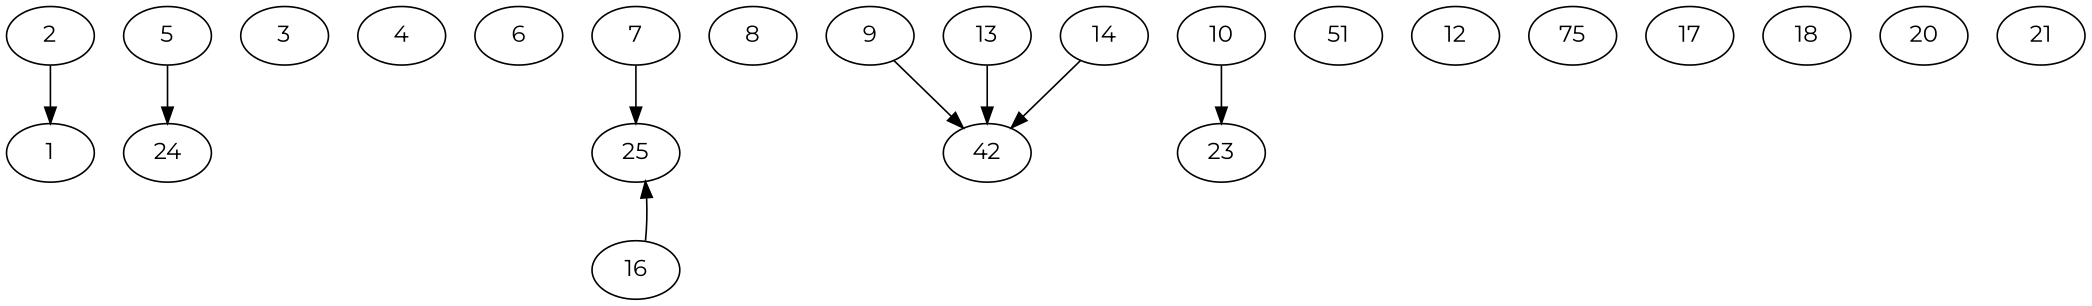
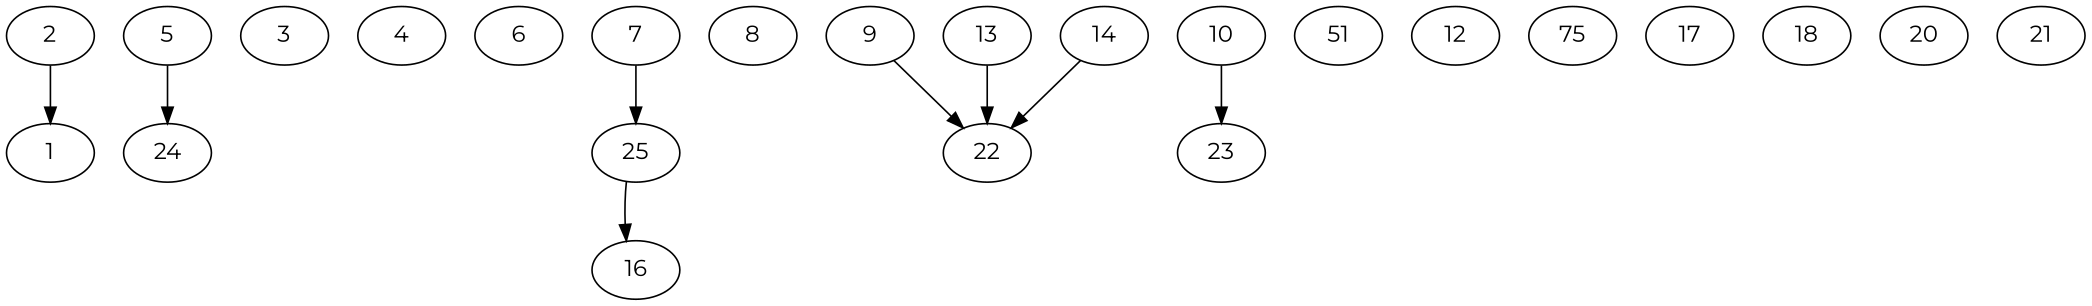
node "42": label "42" -> "22"
edge "16" -> "25": reversed
